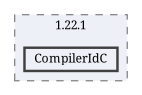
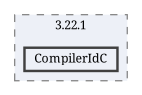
cluster "1.22.1": label "1.22.1" -> "3.22.1"
